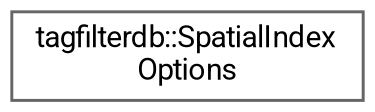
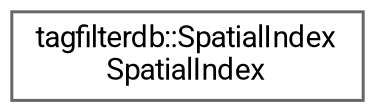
node "tagfilterdb::SpatialIndex Options": label "tagfilterdb::SpatialIndex Options" -> "tagfilterdb::SpatialIndex SpatialIndex"
